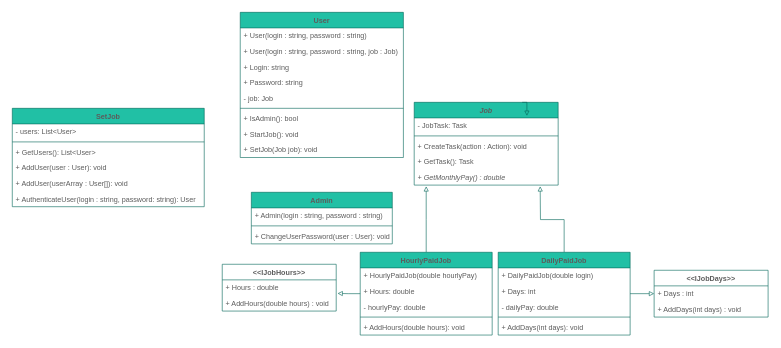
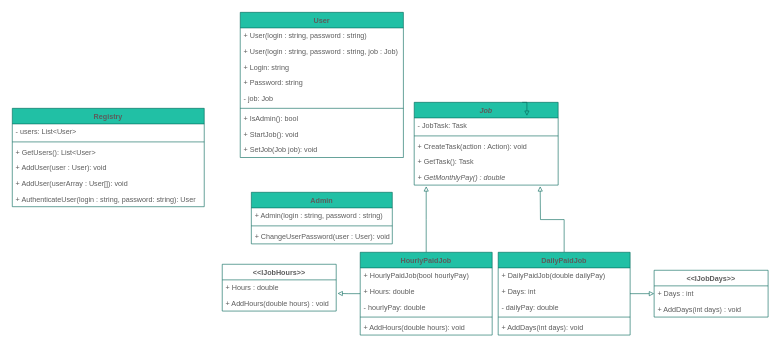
node "SetJob": label "SetJob" -> "Registry"
node "+ HourlyPaidJob(double hourlyPay)": label "+ HourlyPaidJob(double hourlyPay)" -> "+ HourlyPaidJob(bool hourlyPay)"
node "+ DailyPaidJob(double login)": label "+ DailyPaidJob(double login)" -> "+ DailyPaidJob(double dailyPay)"
